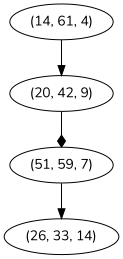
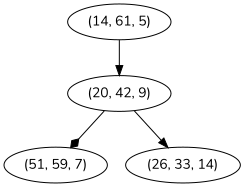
node "(14, 61, 4)": label "(14, 61, 4)" -> "(14, 61, 5)"
edge "(51, 59, 7)" -> "(26, 33, 14)": now "(20, 42, 9)" -> "(26, 33, 14)"
